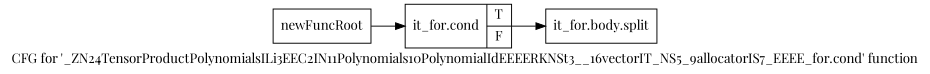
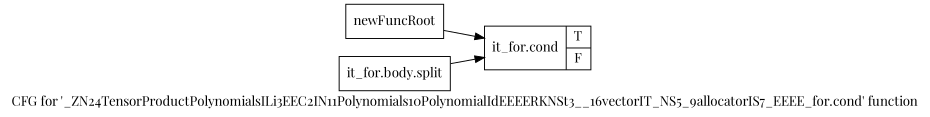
edge "it_for.cond" -> "it_for.body.split": reversed
